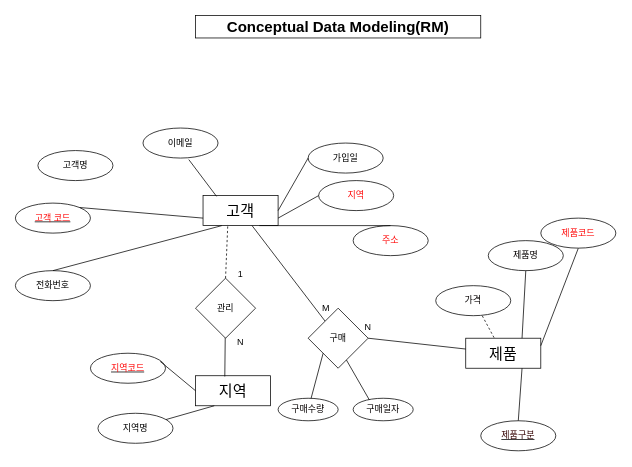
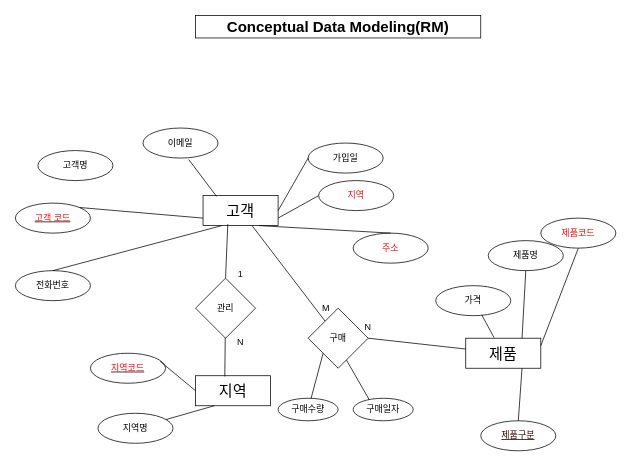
node "주소": moved (390, 240) -> (390, 248)
edge "고객" -- "관리": style dashed -> solid
edge "가격" -- "제품": style dashed -> solid
